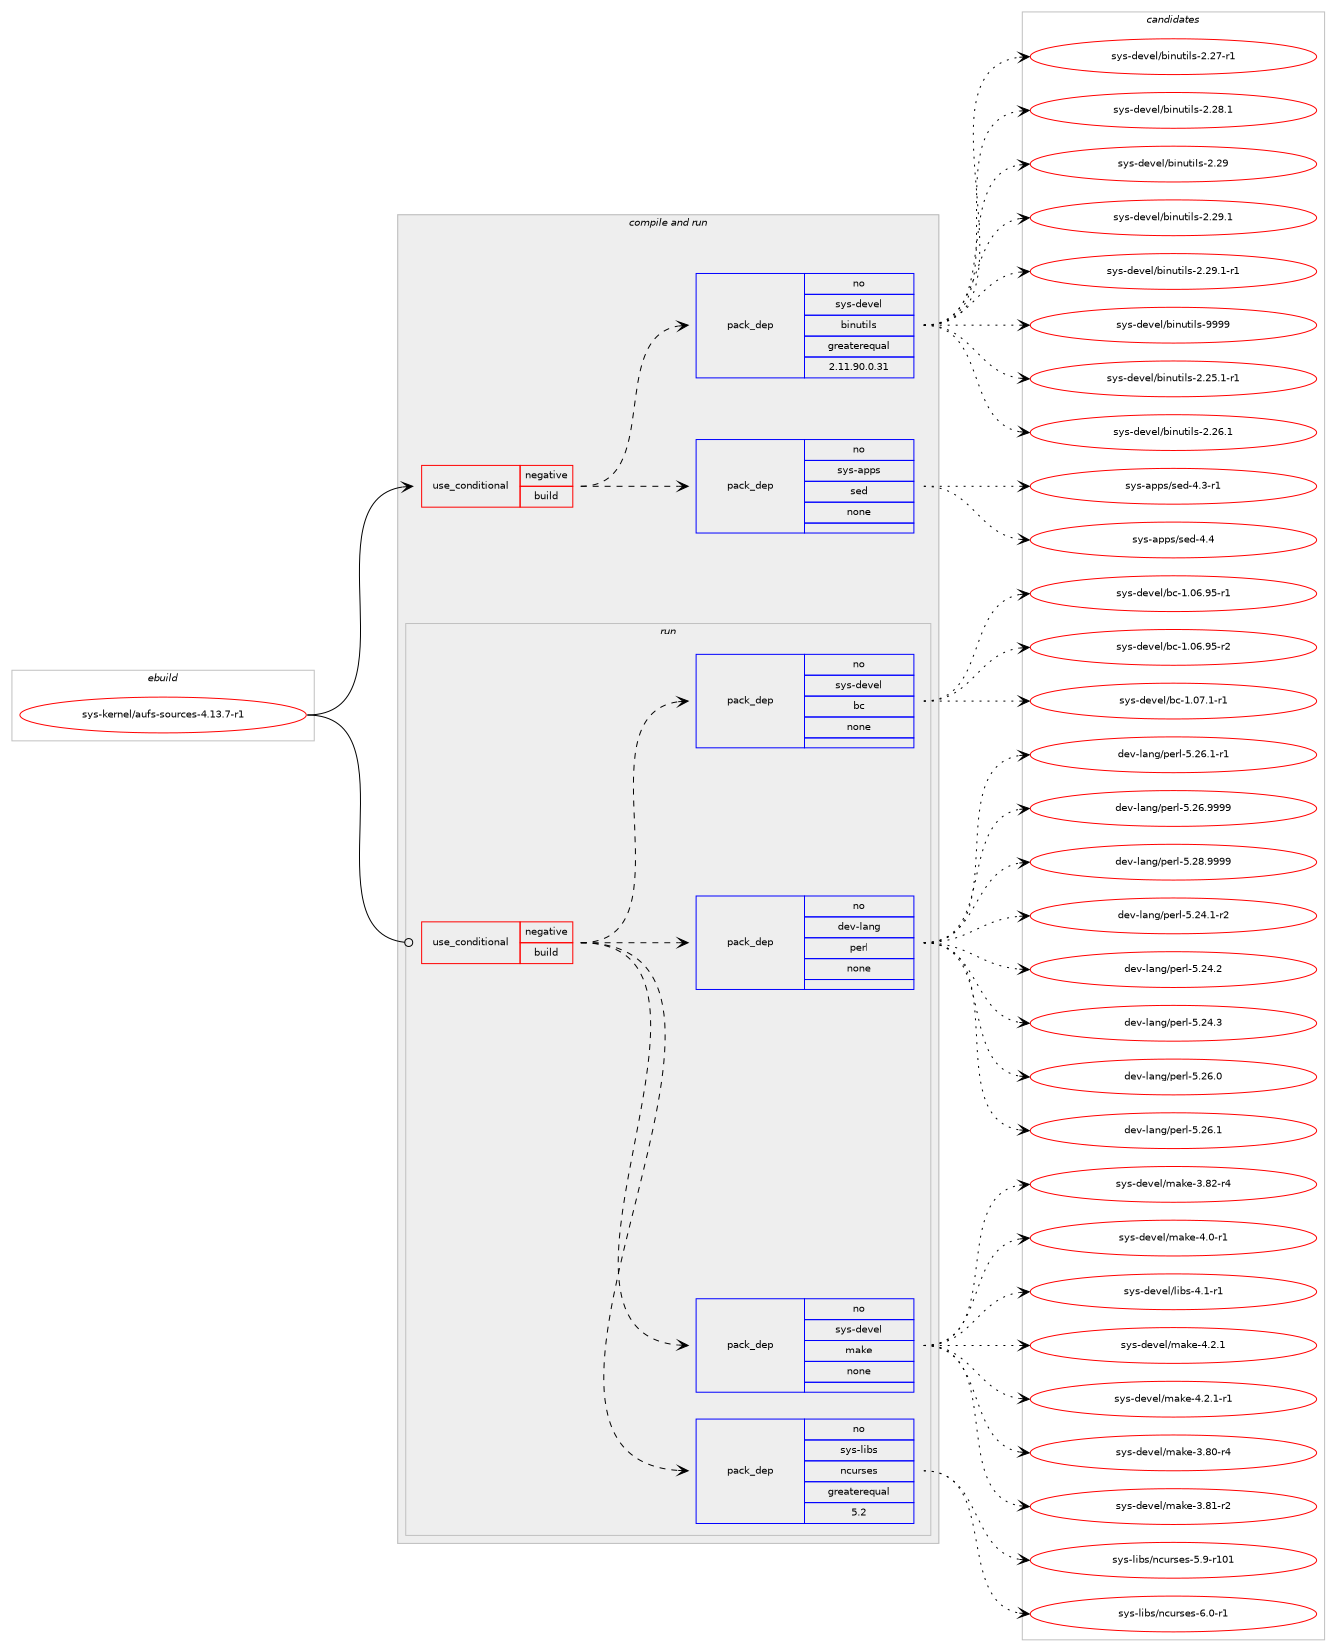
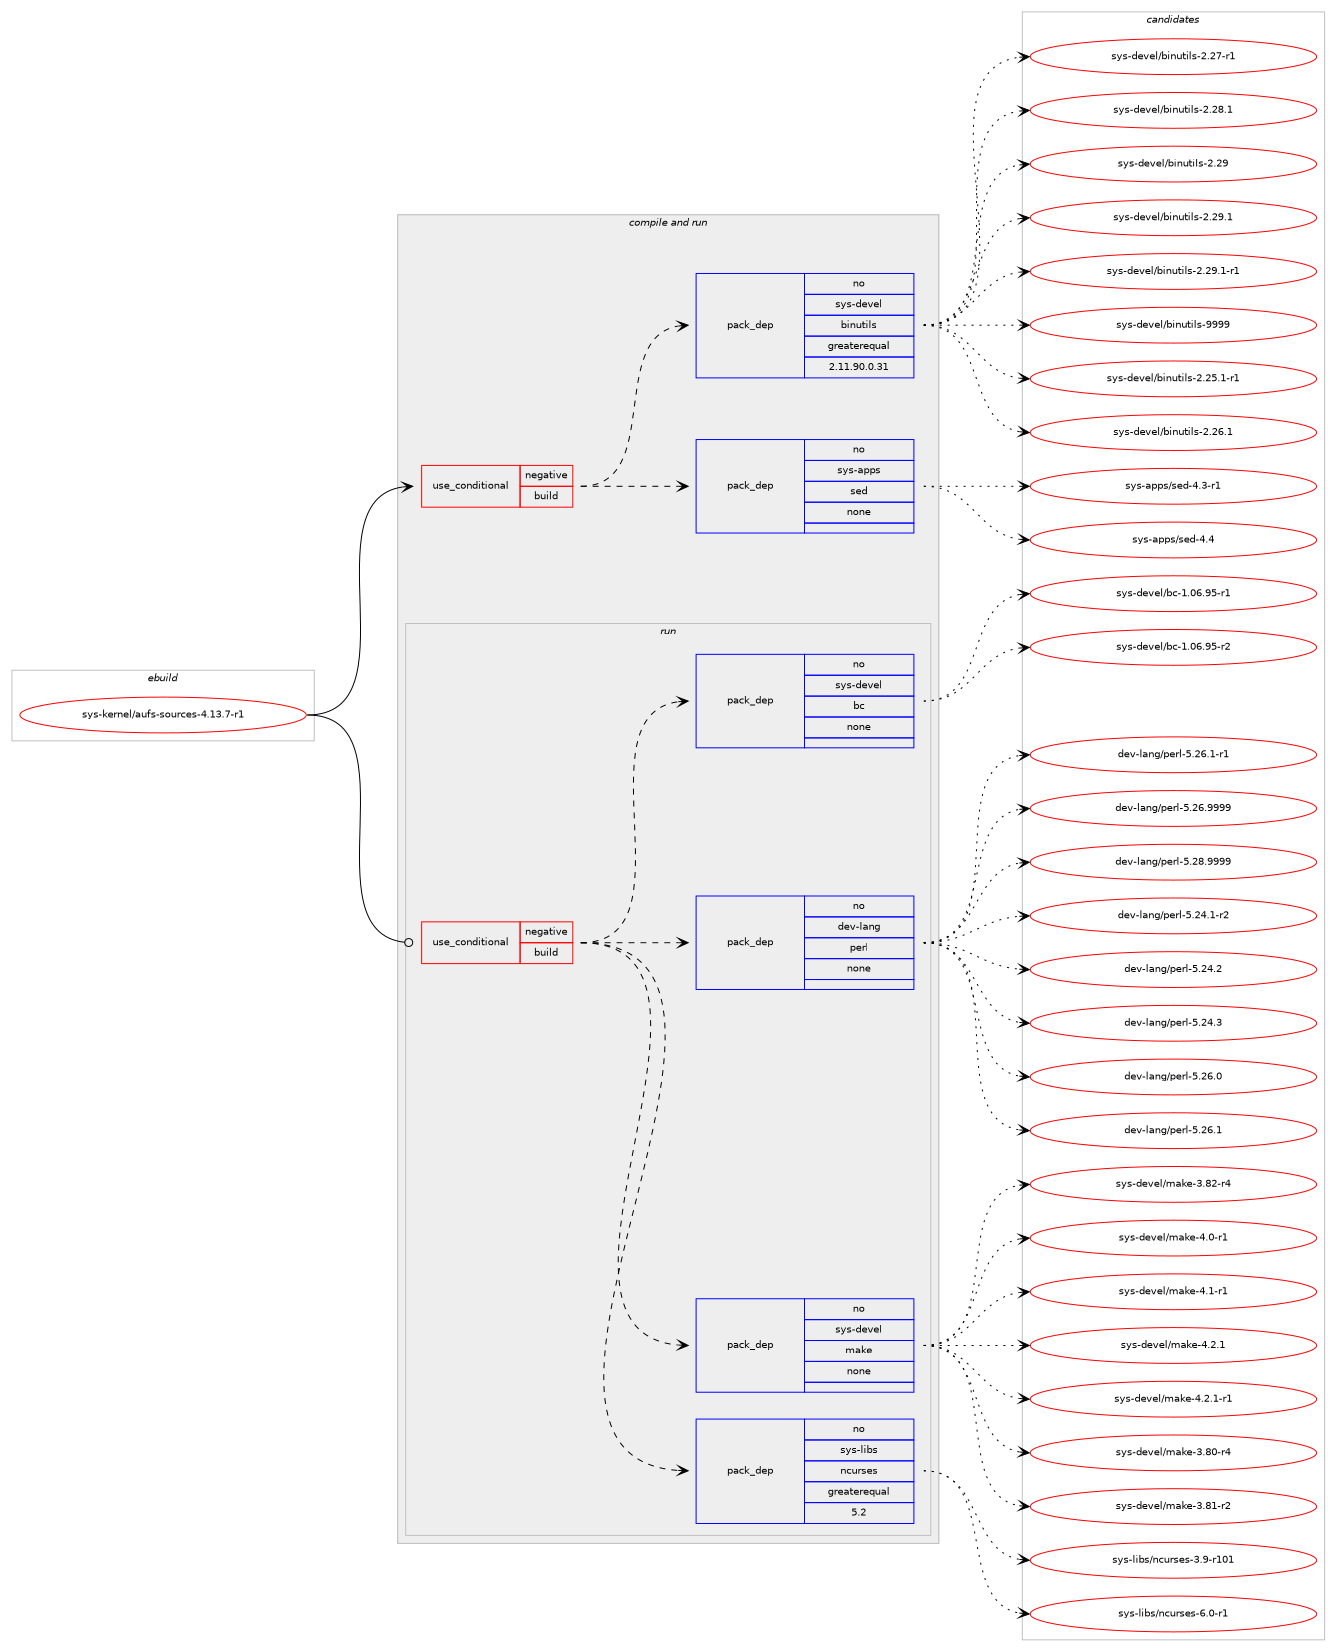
node "sys-devel/bc-1.07.1-r1": removed
node "sys-devel/libs-4.1-r1": label "sys-devel/libs-4.1-r1" -> "sys-devel/make-4.1-r1"
node "sys-libs/ncurses-5.9-r101": label "sys-libs/ncurses-5.9-r101" -> "sys-libs/ncurses-3.9-r101"
